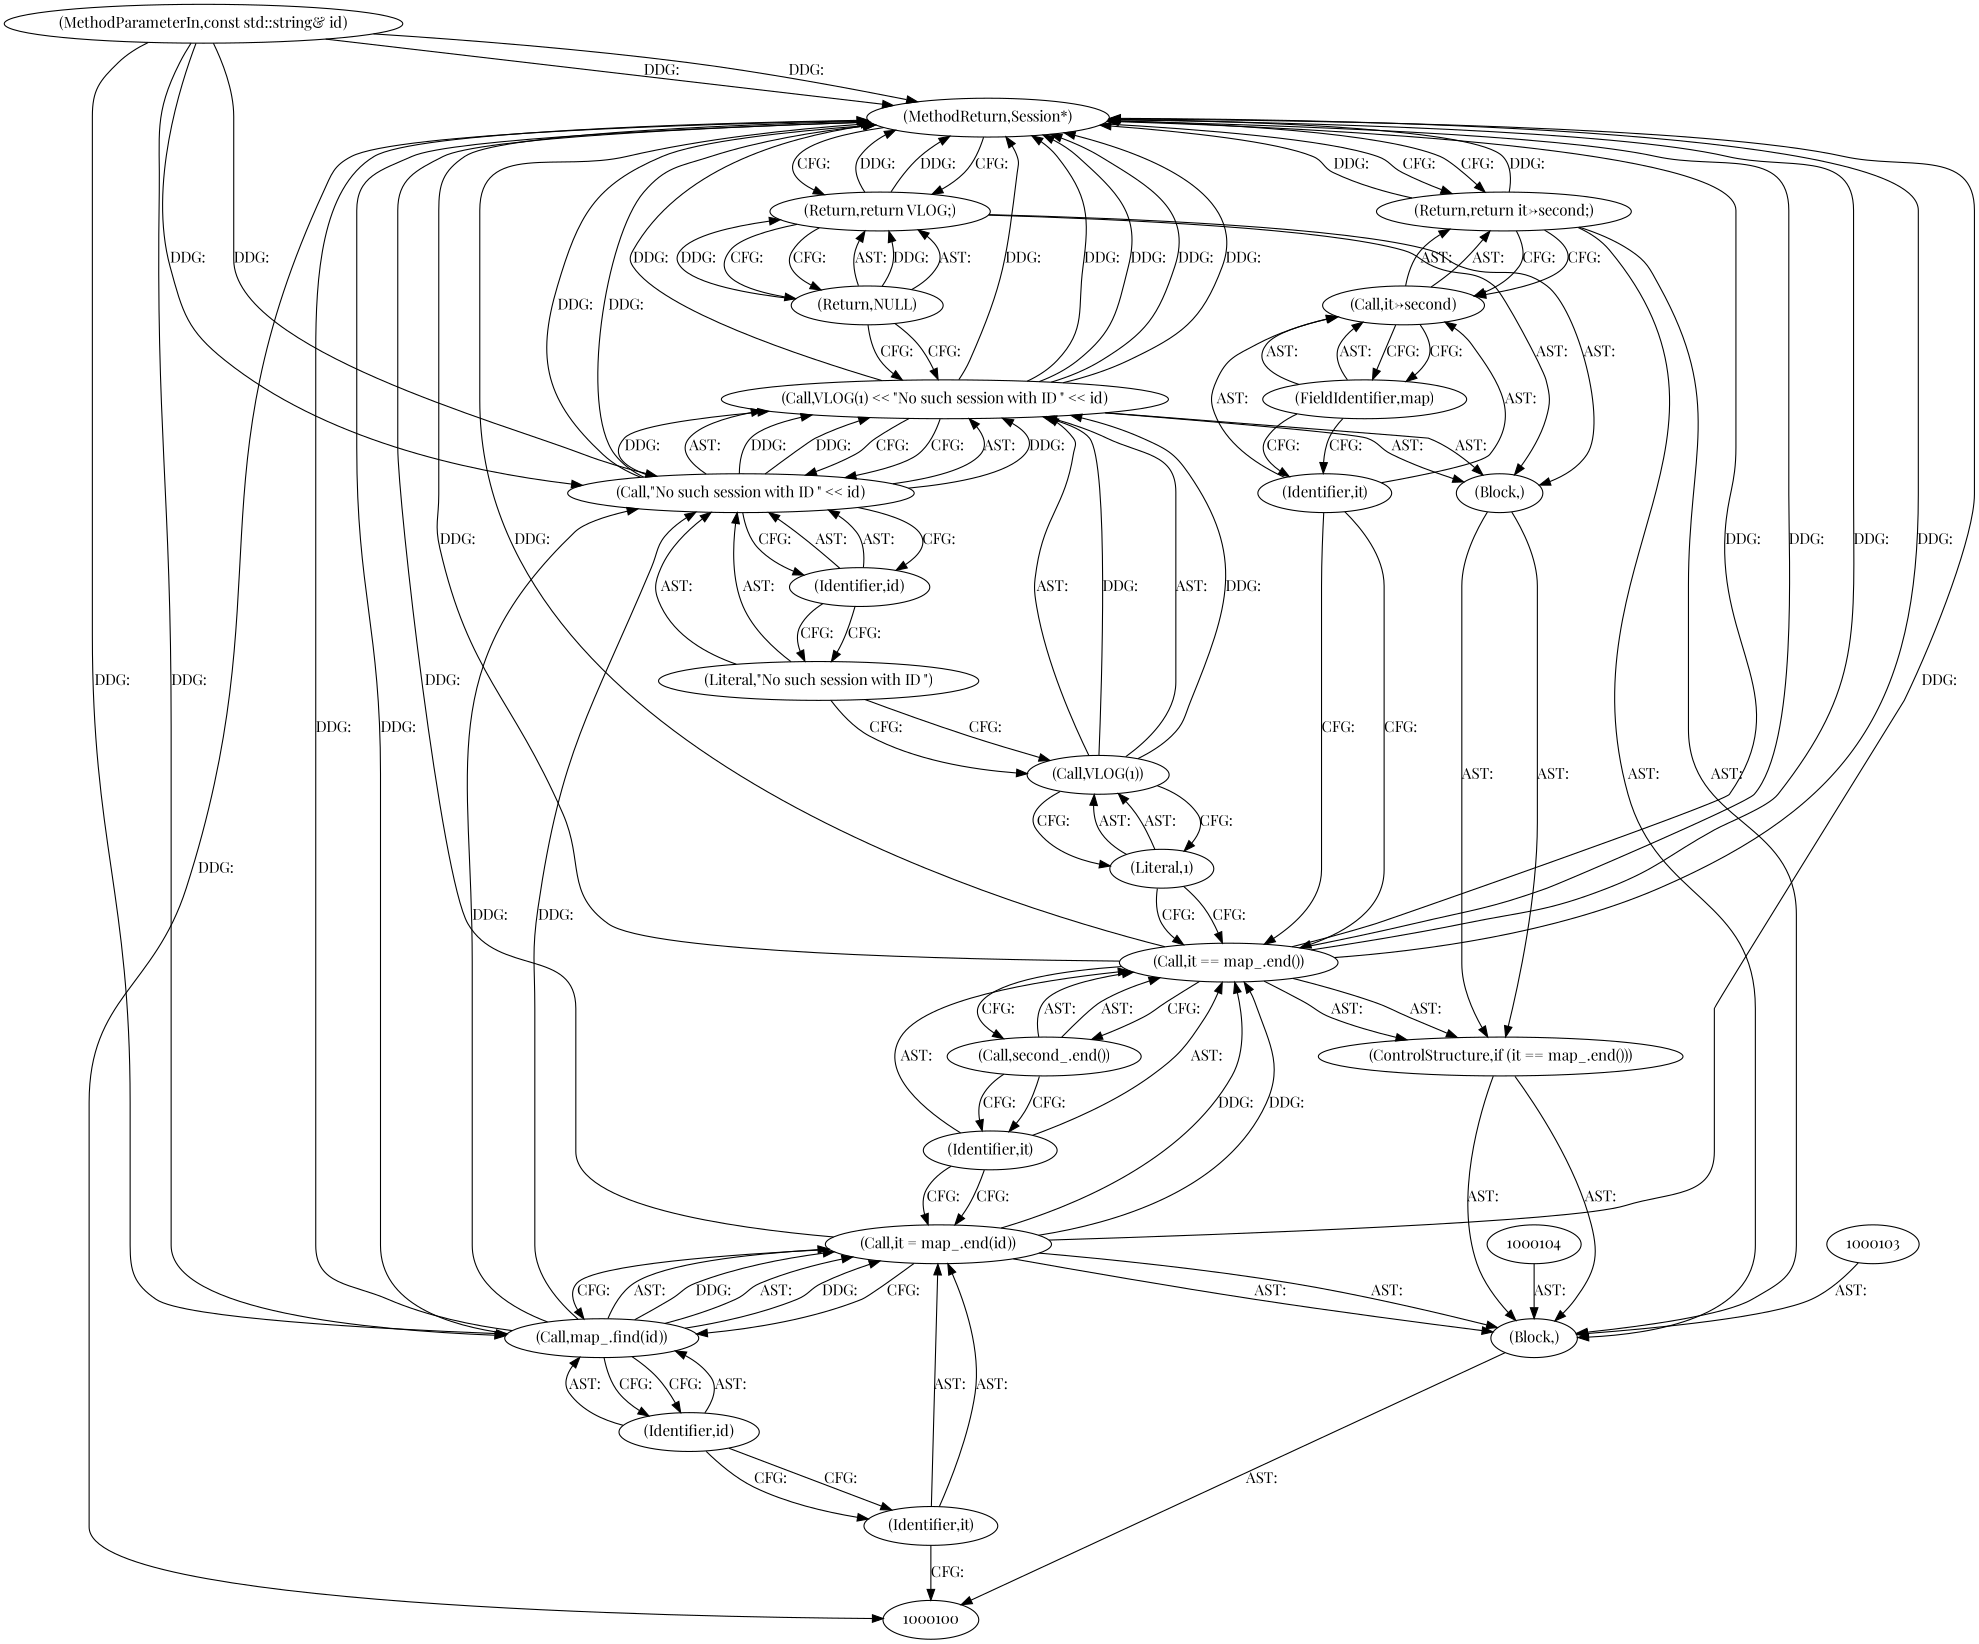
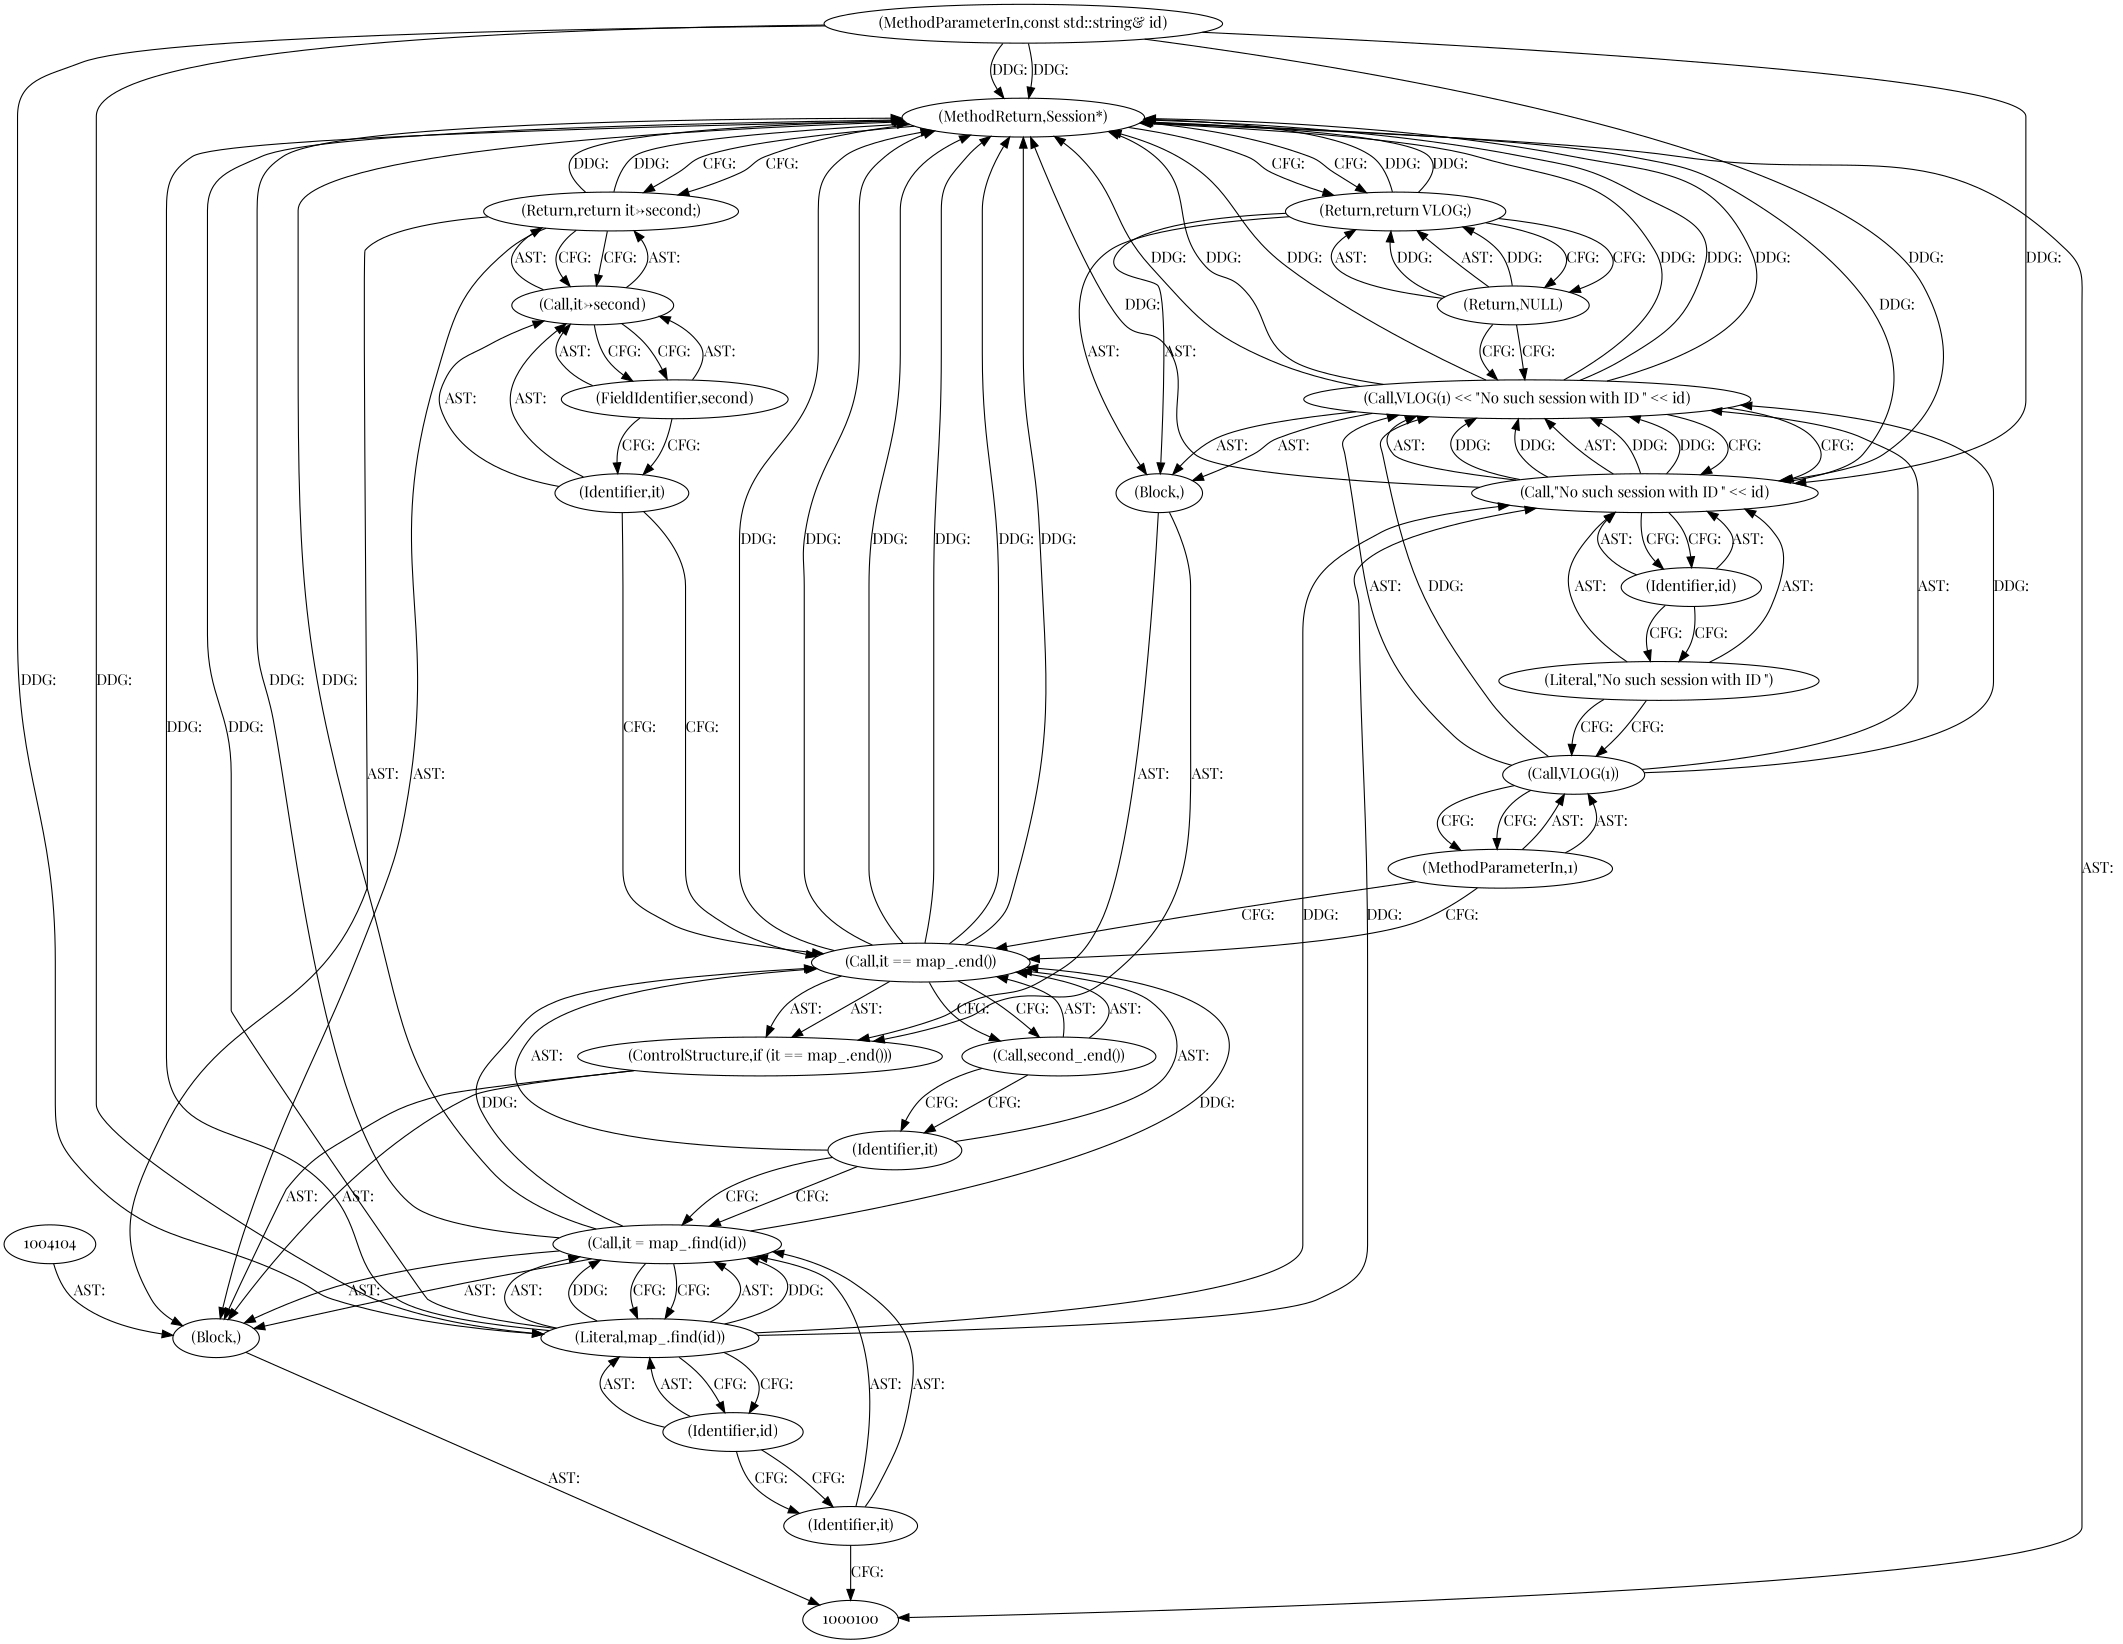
node "(FieldIdentifier,map)": label "(FieldIdentifier,map)" -> "(FieldIdentifier,second)"
edge "(MethodReturn,Session*)" -> "1000100": label "DDG: " -> "AST: "
node "(Literal,1)": label "(Literal,1)" -> "(MethodParameterIn,1)"
node "(Call,it = map_.end(id))": label "(Call,it = map_.end(id))" -> "(Call,it = map_.find(id))"
node "1000104": label "1000104" -> "1004104"
node "1000103": removed
node "(Call,map_.find(id))": label "(Call,map_.find(id))" -> "(Literal,map_.find(id))"
